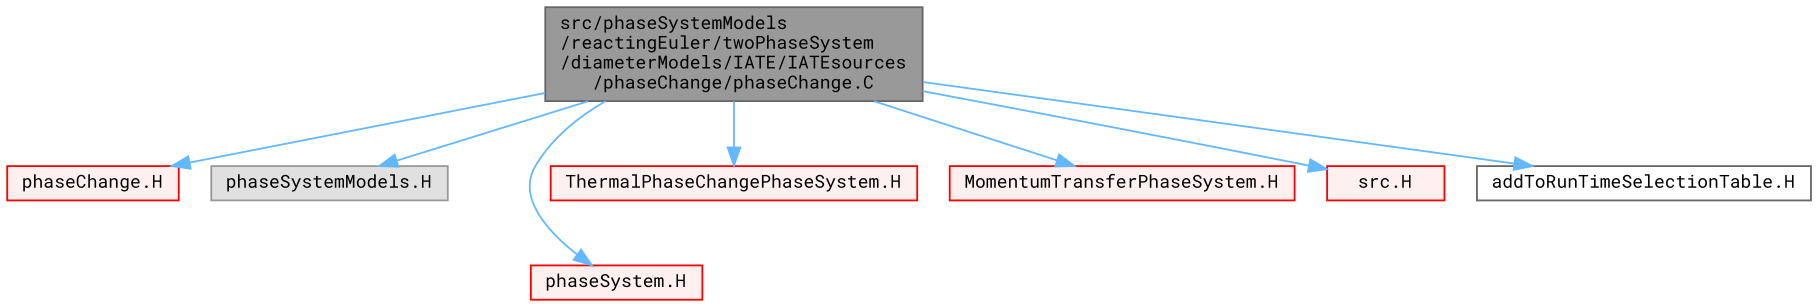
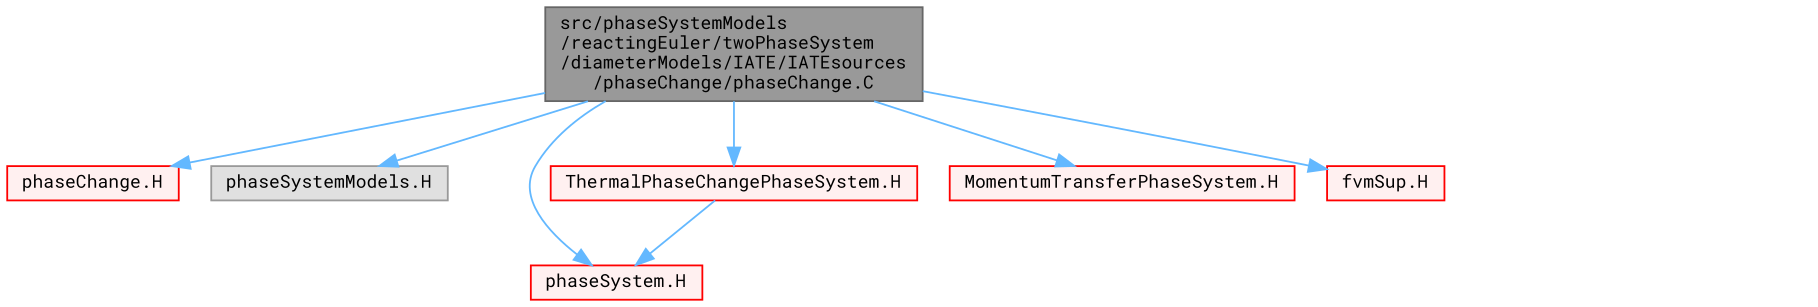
node "src.H": label "src.H" -> "fvmSup.H"
node "addToRunTimeSelectionTable.H": removed
edge "ThermalPhaseChangePhaseSystem.H" -> "phaseSystem.H": added
